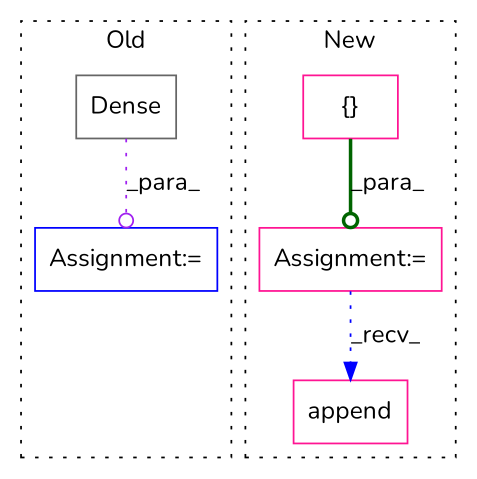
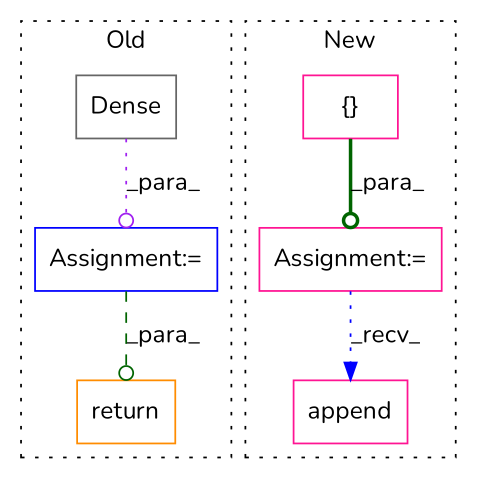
node "return": added
